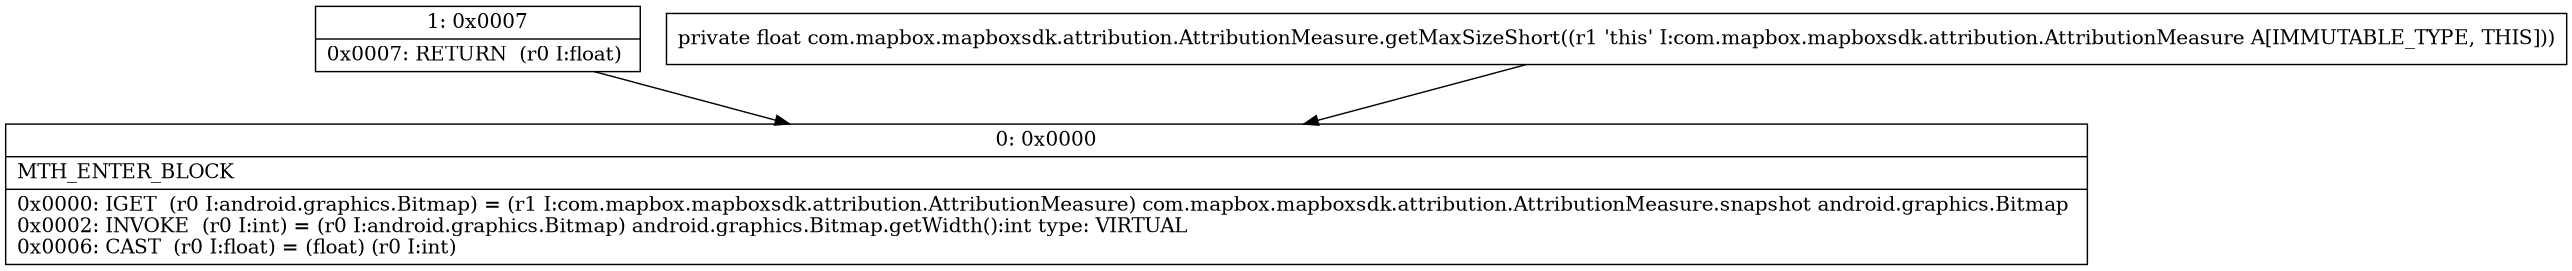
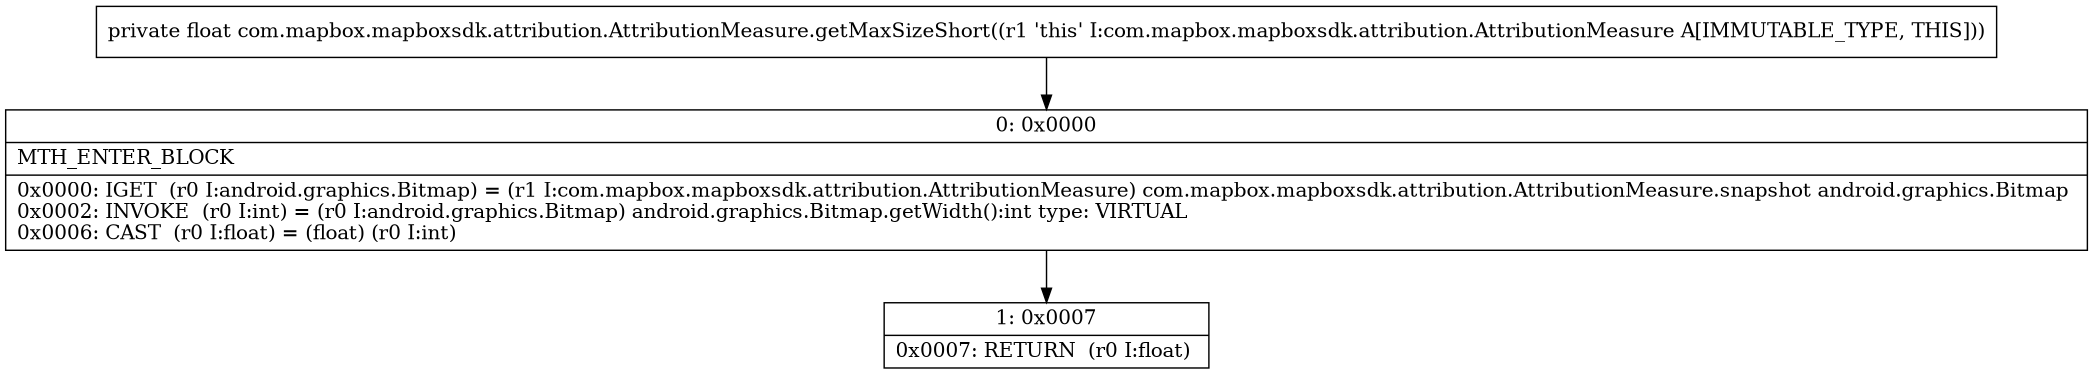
edge "1: 0x0007" -> "0: 0x0000": reversed
